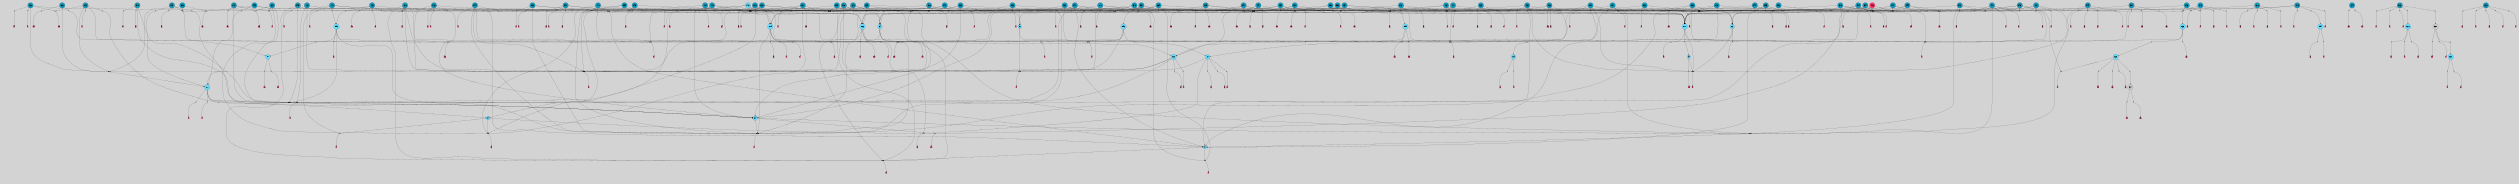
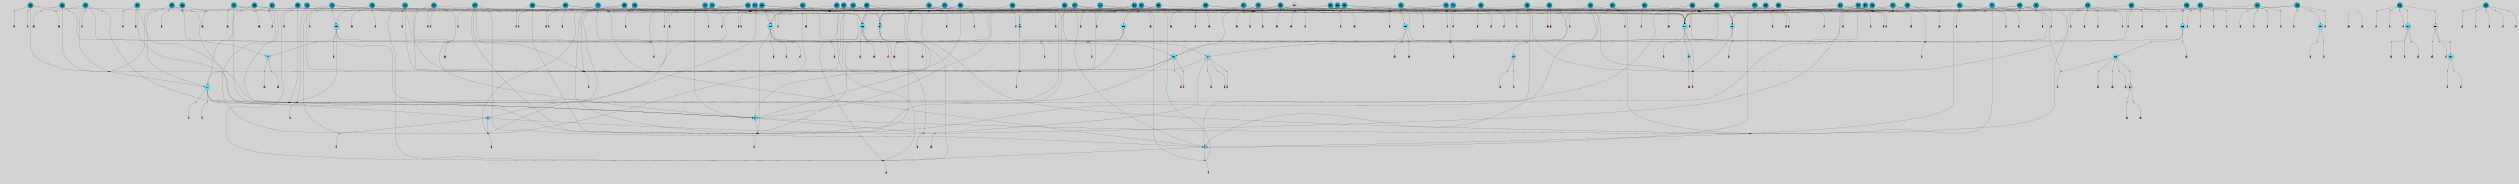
node "T485": fillcolor #66ddff -> #1199bb
node "T514": fillcolor #1199bb -> #cccccc
node "T436": fillcolor #ff3366 -> #1199bb
node "T519": removed
